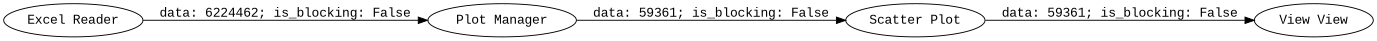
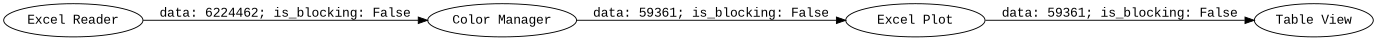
node "Plot Manager": label "Plot Manager" -> "Color Manager"
node "Scatter Plot": label "Scatter Plot" -> "Excel Plot"
node "View View": label "View View" -> "Table View"
